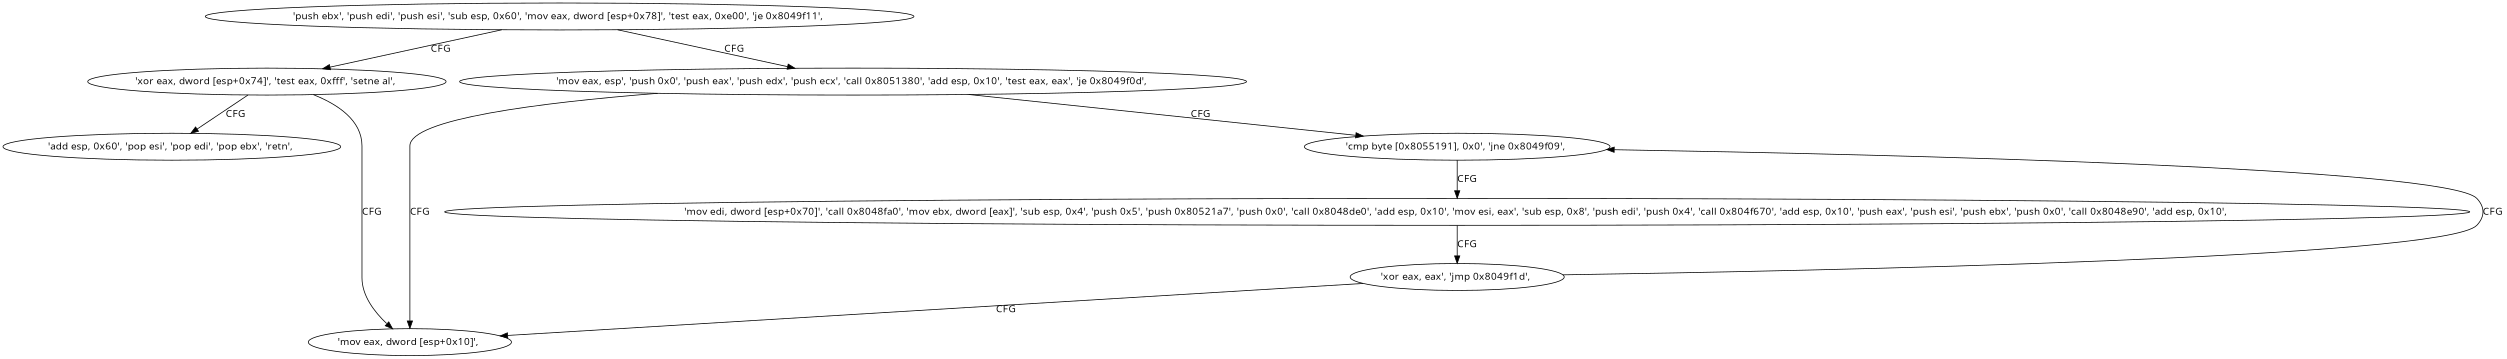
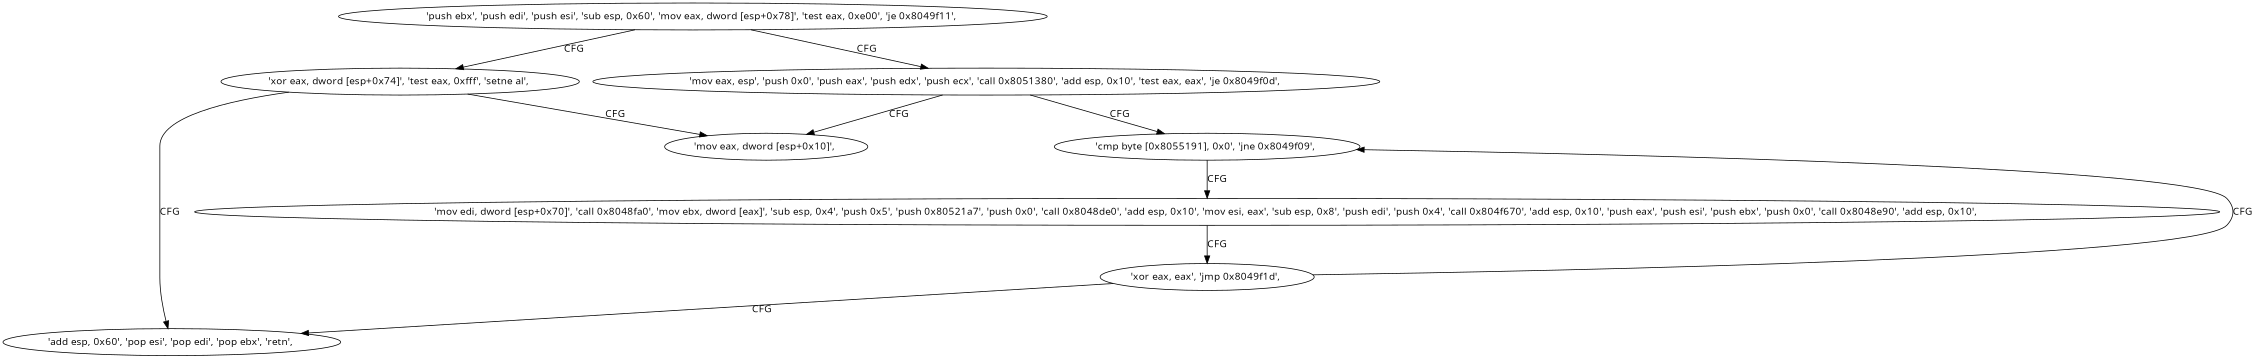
edge "'xor eax, eax', 'jmp 0x8049f1d'," -> "'mov eax, dword [esp+0x10]',": now "'xor eax, eax', 'jmp 0x8049f1d'," -> "'add esp, 0x60', 'pop esi', 'pop edi', 'pop ebx', 'retn',"
